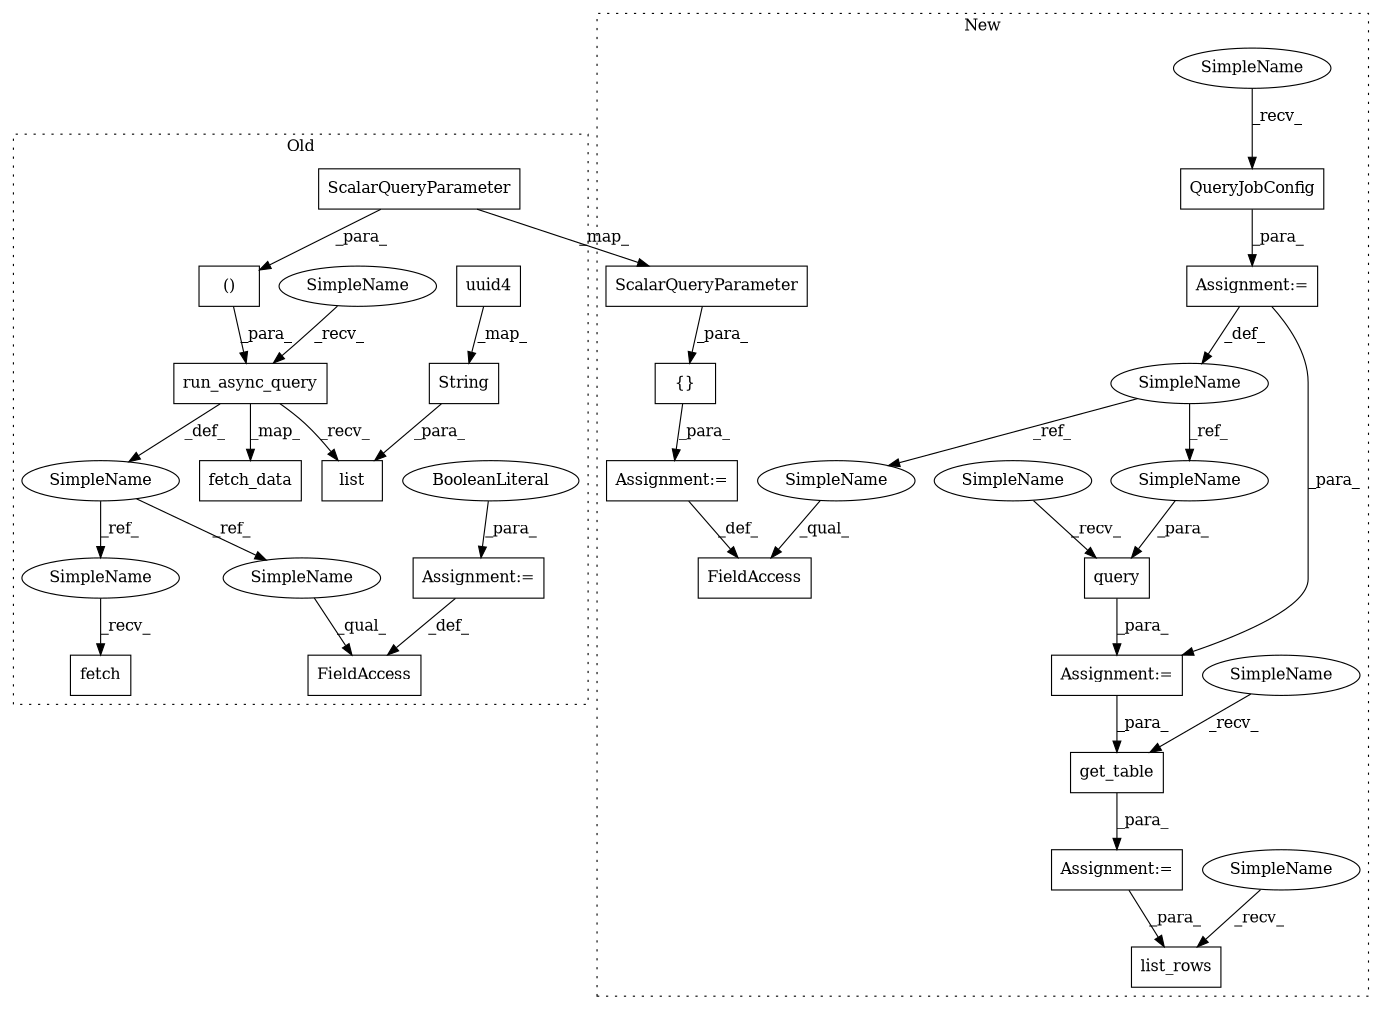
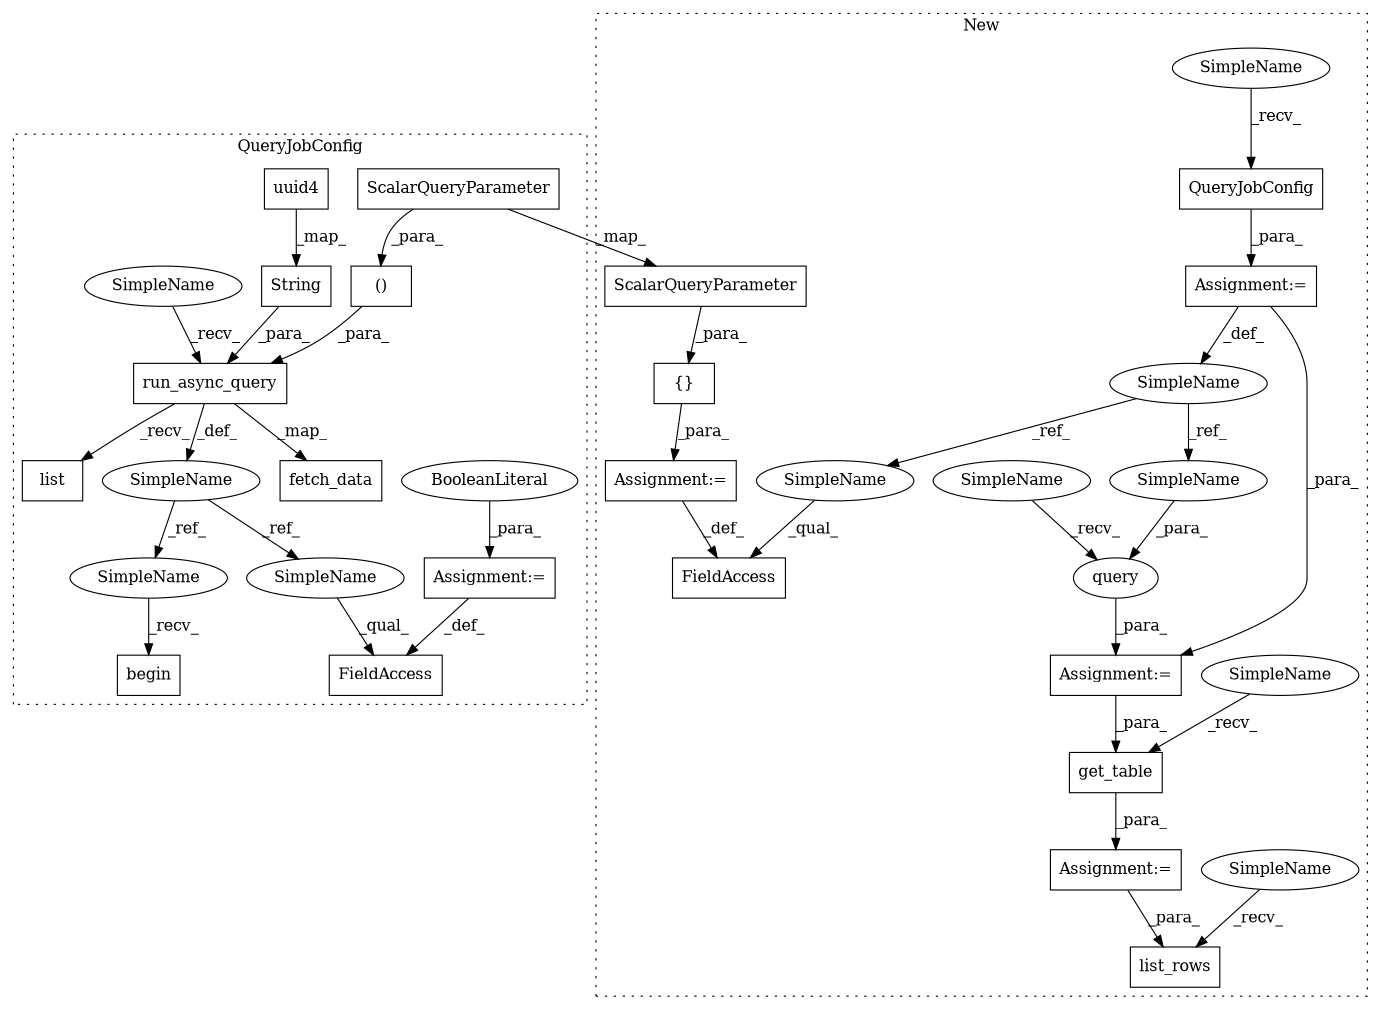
cluster "Old": label "Old" -> "QueryJobConfig"
edge "String" -> "list": now "String" -> "run_async_query"
node "query": shape box -> ellipse
node "fetch": label "fetch" -> "begin"
